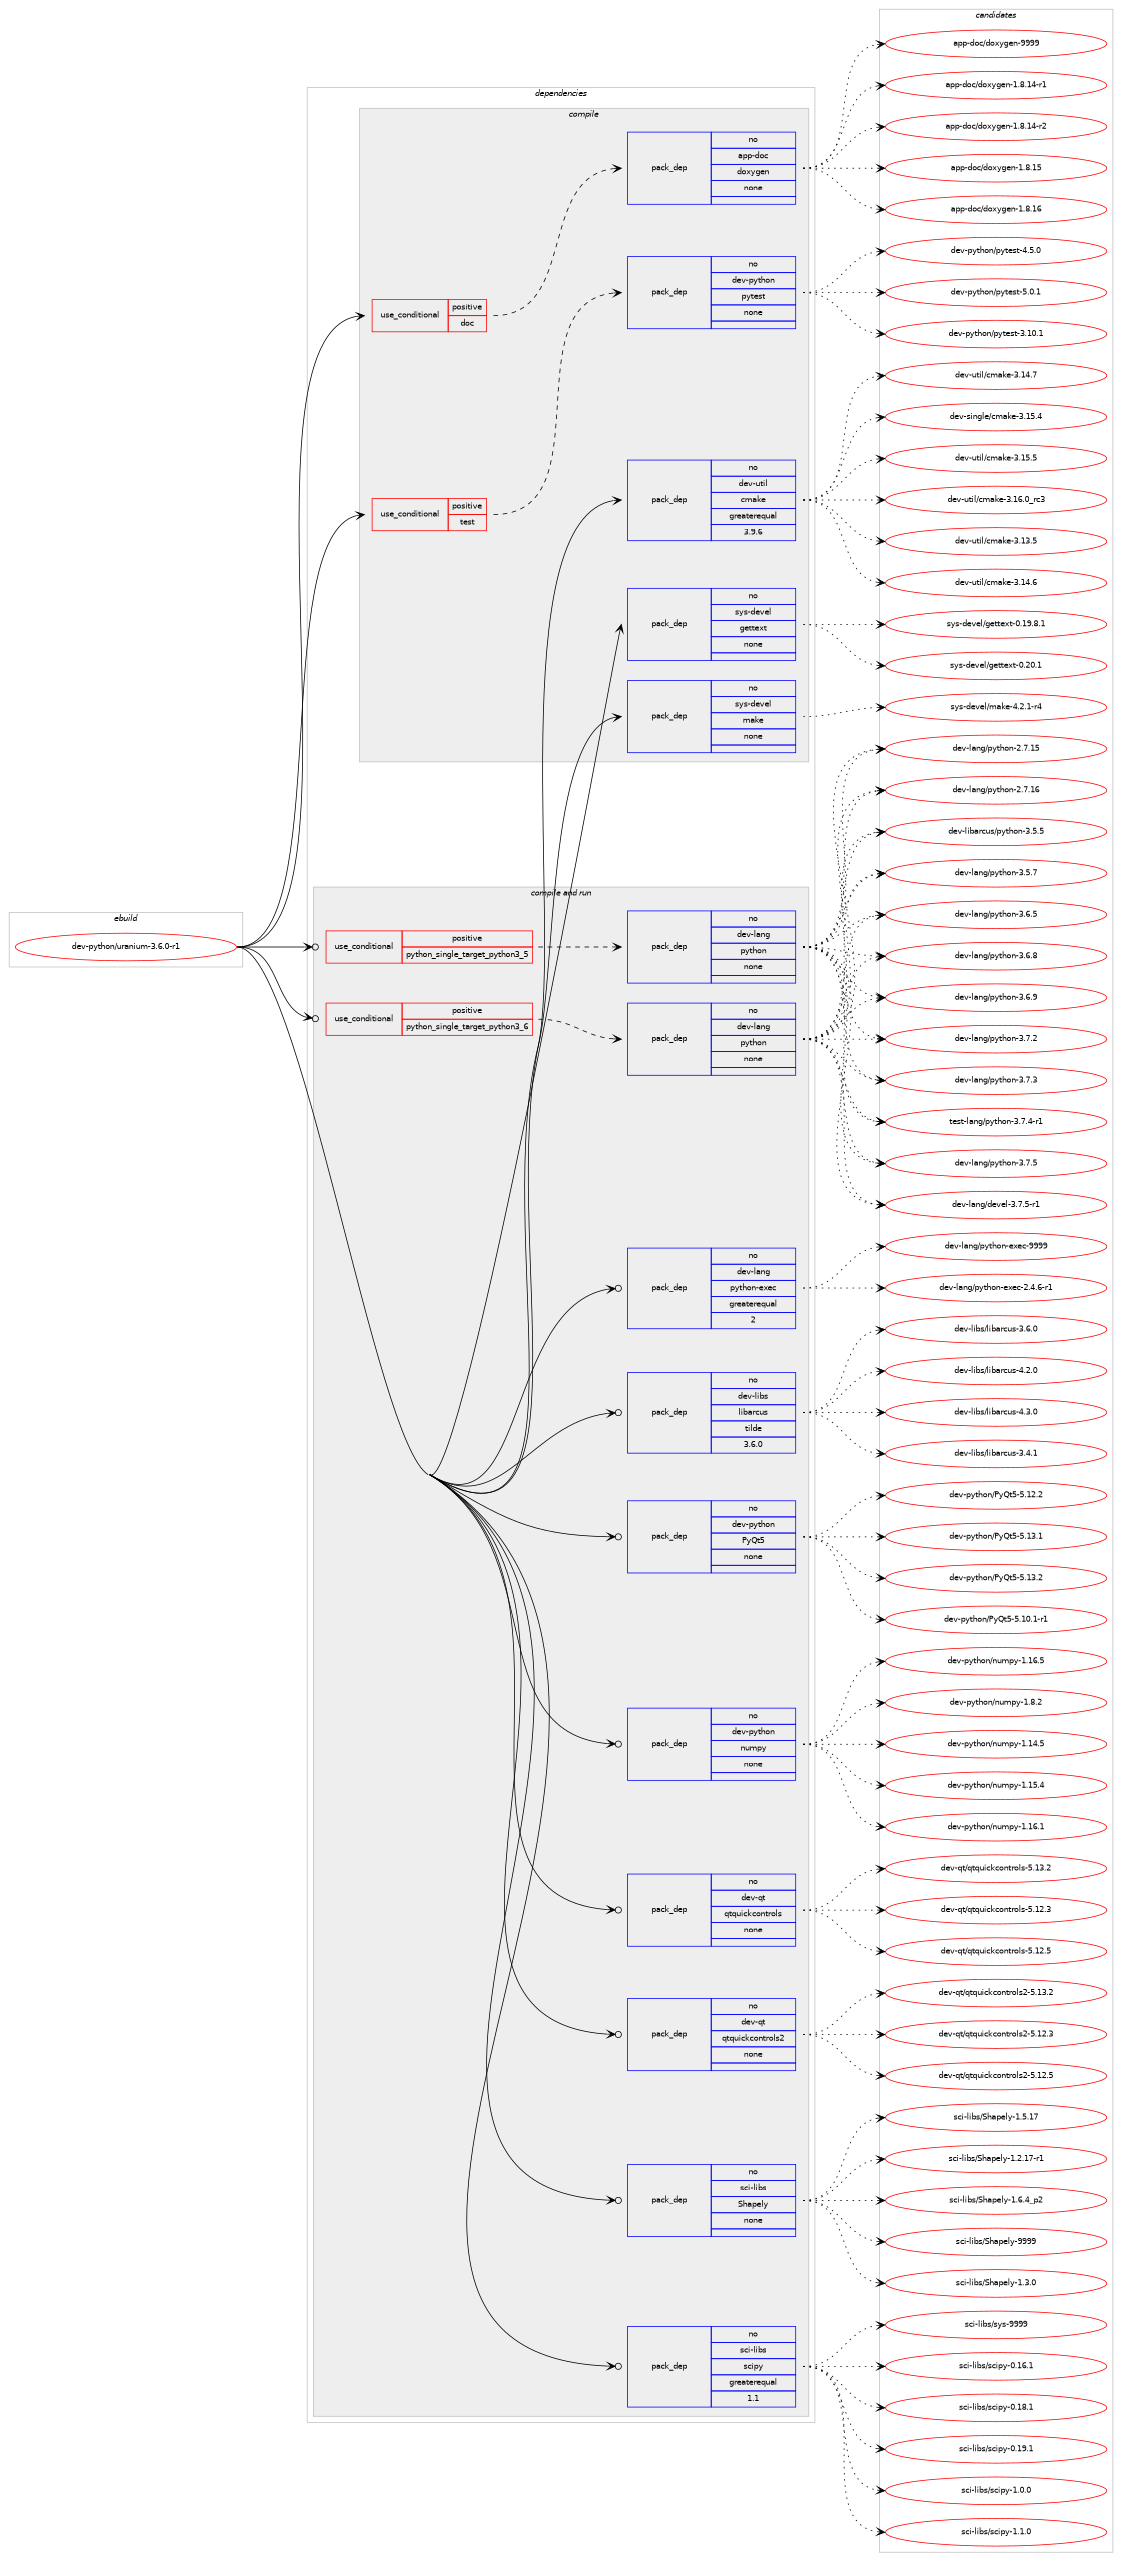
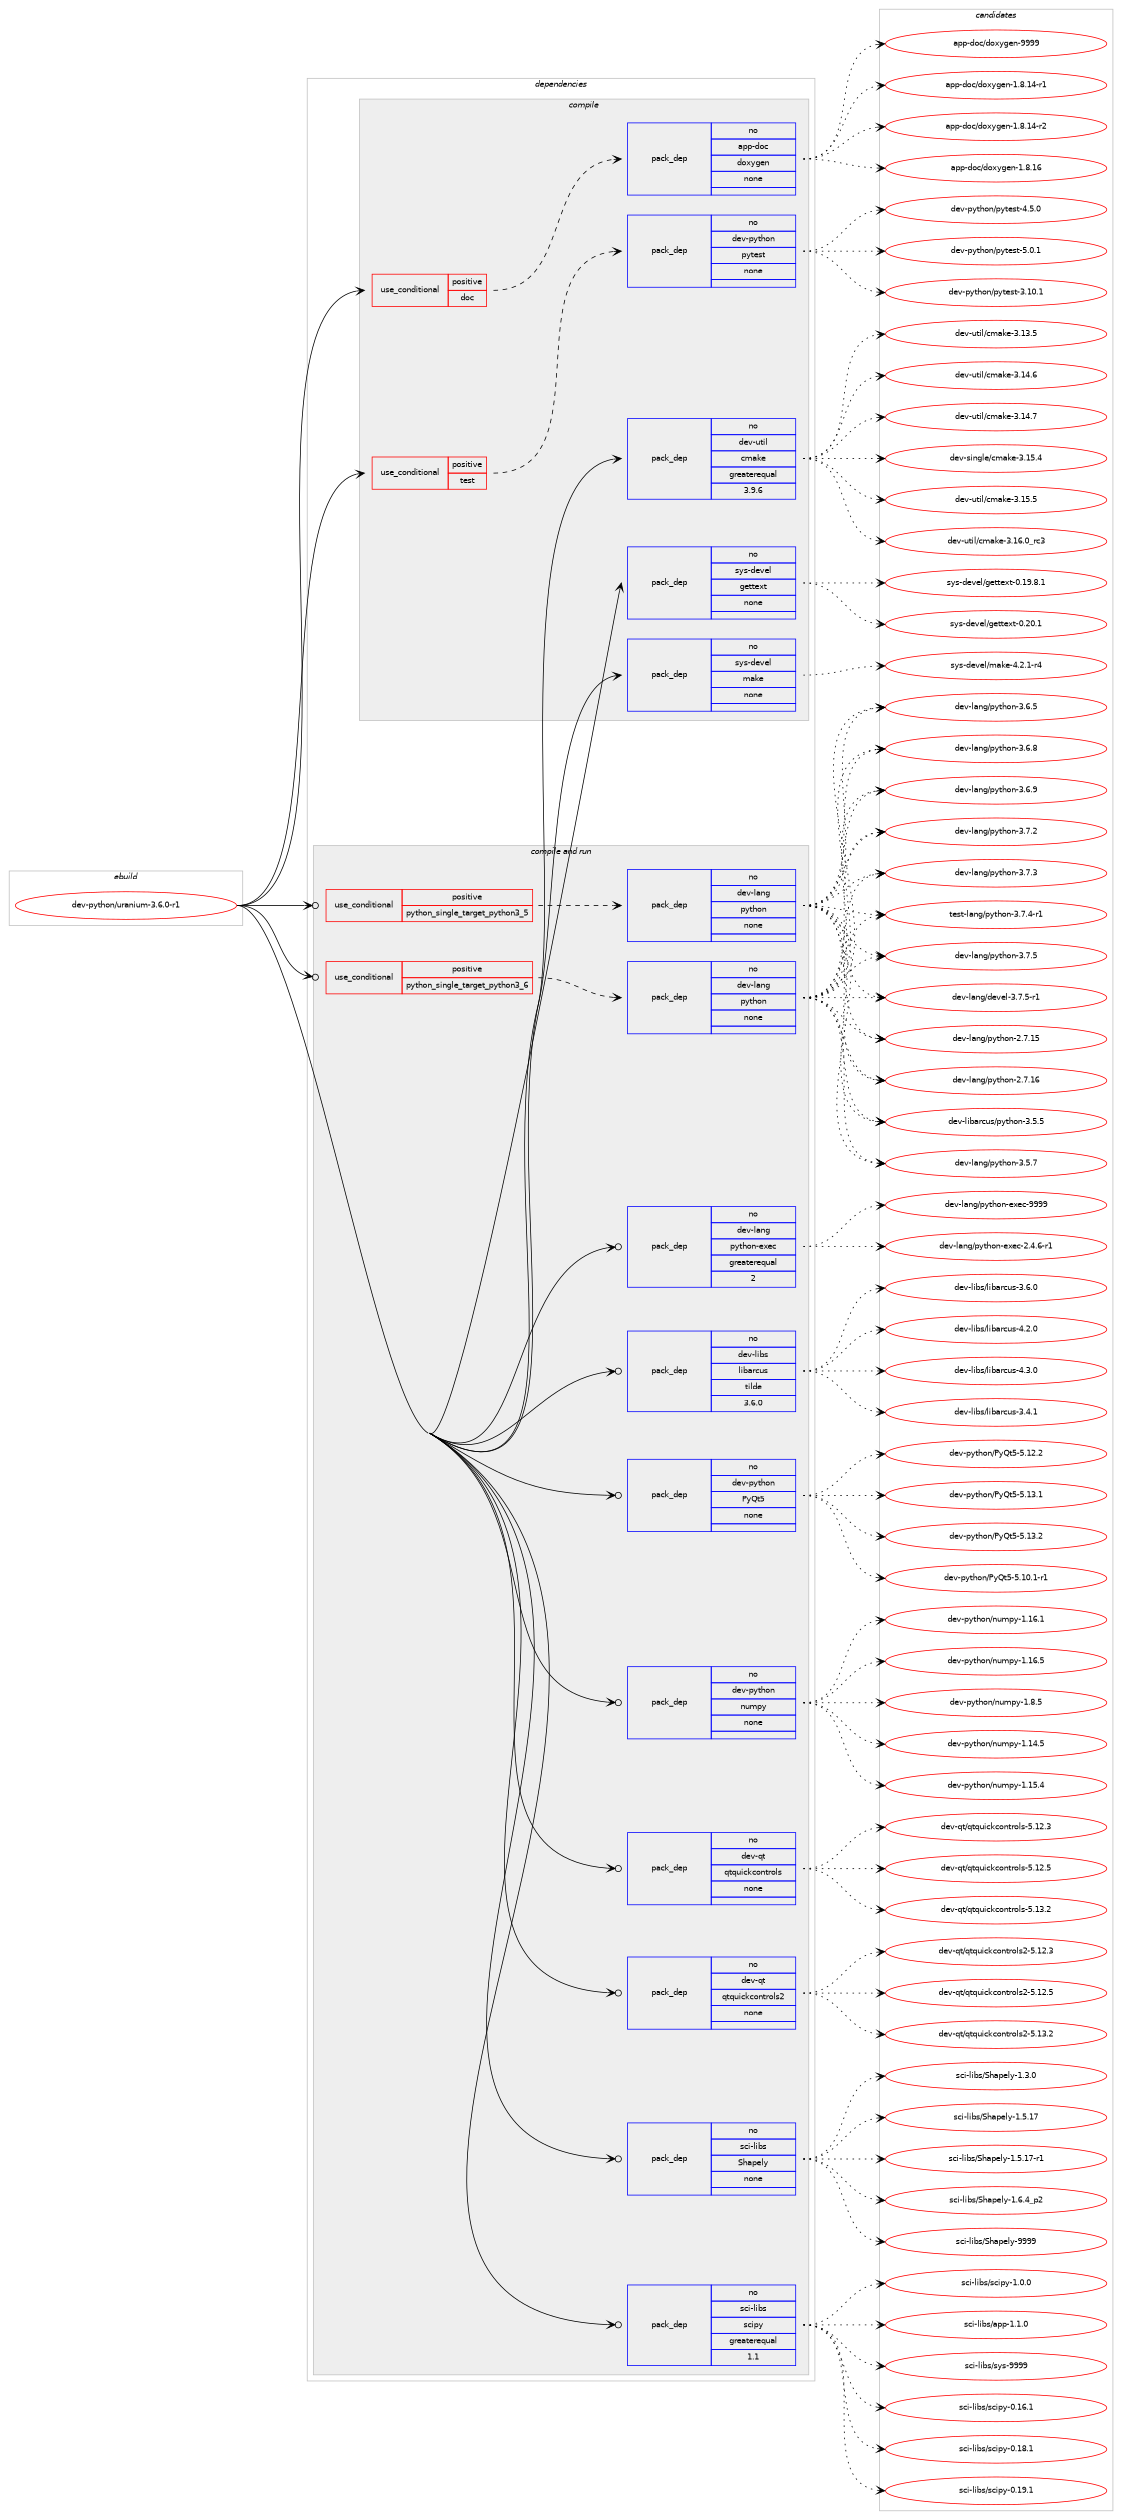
node "app-doc/doxygen-1.8.15": removed
node "dev-python/numpy-1.8.2": label "dev-python/numpy-1.8.2" -> "dev-python/numpy-1.8.5"
node "sci-libs/Shapely-1.2.17-r1": label "sci-libs/Shapely-1.2.17-r1" -> "sci-libs/Shapely-1.5.17-r1"
node "sci-libs/scipy-1.1.0": label "sci-libs/scipy-1.1.0" -> "sci-libs/app-1.1.0"
